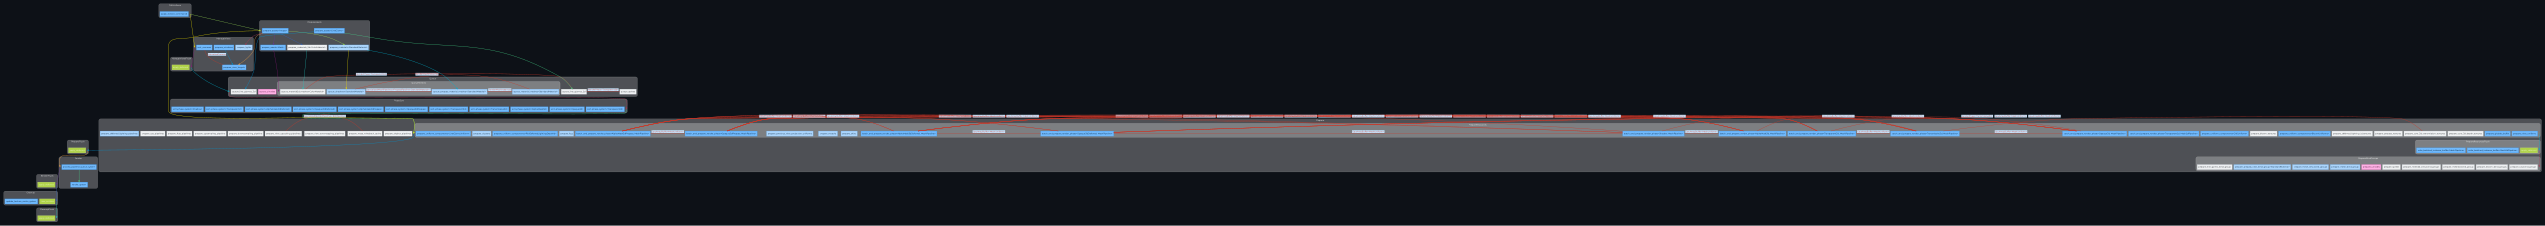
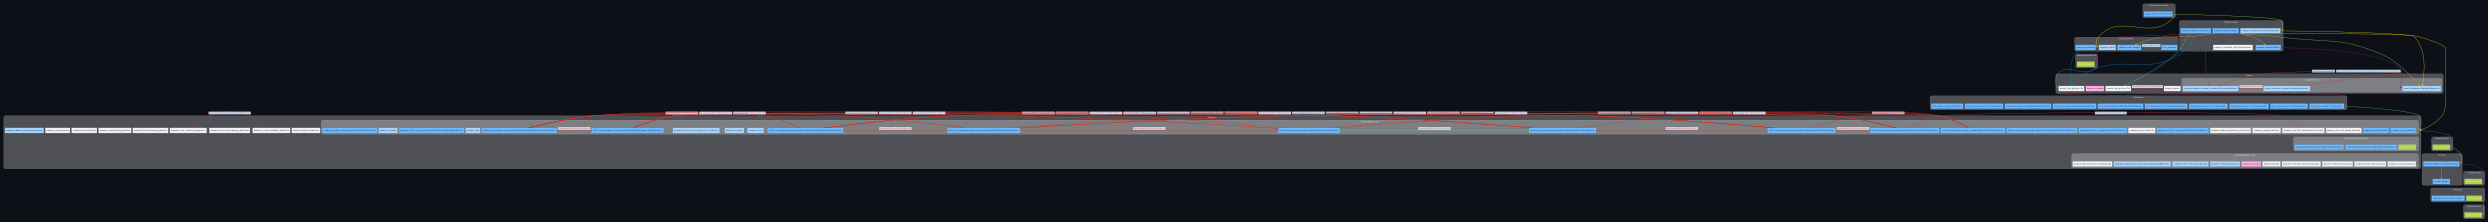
cluster "CASUniform": label "CASUniform" -> "ExtractCommands"
edge "prepare_assets<Image>" -> "prepare_materials<StandardMaterial>": now "prepare_assets<Image>" -> "queue_shadows<StandardMaterial>"
edge "prepare_assets<Image>" -> "prepare_assets<Mesh>": color #663699 -> #ee9e44
edge "prepare_windows" -> "prepare_view_targets": now "prepare_windows" -> "queue_line_gizmos_3d"
edge "prepare_materials<StandardMaterial>" -> "queue_prepass_material_meshes<StandardMaterial>": color #00b0cc -> #aa3a55
node "queue_material2d_meshes<ColorMaterial>": removed
node "sort_phase_system<Transparent2d>": removed
edge "batch_and_prepare_render_phase<Shadow, MeshPipeline>" -- "batch_and_prepare_render_phase<Transparent3d, MeshPipeline>": added, label "GpuArrayBuffer<MeshUniform>"
edge "batch_and_prepare_render_phase<AlphaMask3d, MeshPipeline>" -- "batch_and_prepare_render_phase<Transparent3d, MeshPipeline>": added, label "GpuArrayBuffer<MeshUniform>"
node "prepare_msaa_writeback_cache": label "prepare_msaa_writeback_cache" -> "prepare_msaa_writeback_pipelines"
edge "batch_and_prepare_render_phase<Shadow, MeshPipeline>" -- "batch_and_prepare_render_phase<AlphaMask3d, MeshPipeline>": color #c93526 -> #44d488
edge "batch_and_prepare_render_phase<Transmissive3d, MeshPipeline>" -- "batch_and_prepare_render_phase<Opaque3d, MeshPipeline>": removed, label "GpuArrayBuffer<MeshUniform>"
node "process_pipeline_queue_system": label "process_pipeline_queue_system" -> "process_pipeline_queue_previous"
node "prepare_line_gizmo_bind_group": label "prepare_line_gizmo_bind_group" -> "prepare_pipeline_gizmo_bind_group"
node "prepare_mesh2d_bind_group": label "prepare_mesh2d_bind_group" -> "assets_mesh2d_bind_group"
